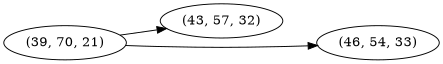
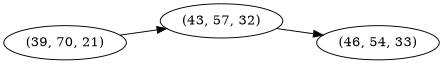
edge "(39, 70, 21)" -> "(46, 54, 33)": now "(43, 57, 32)" -> "(46, 54, 33)"
